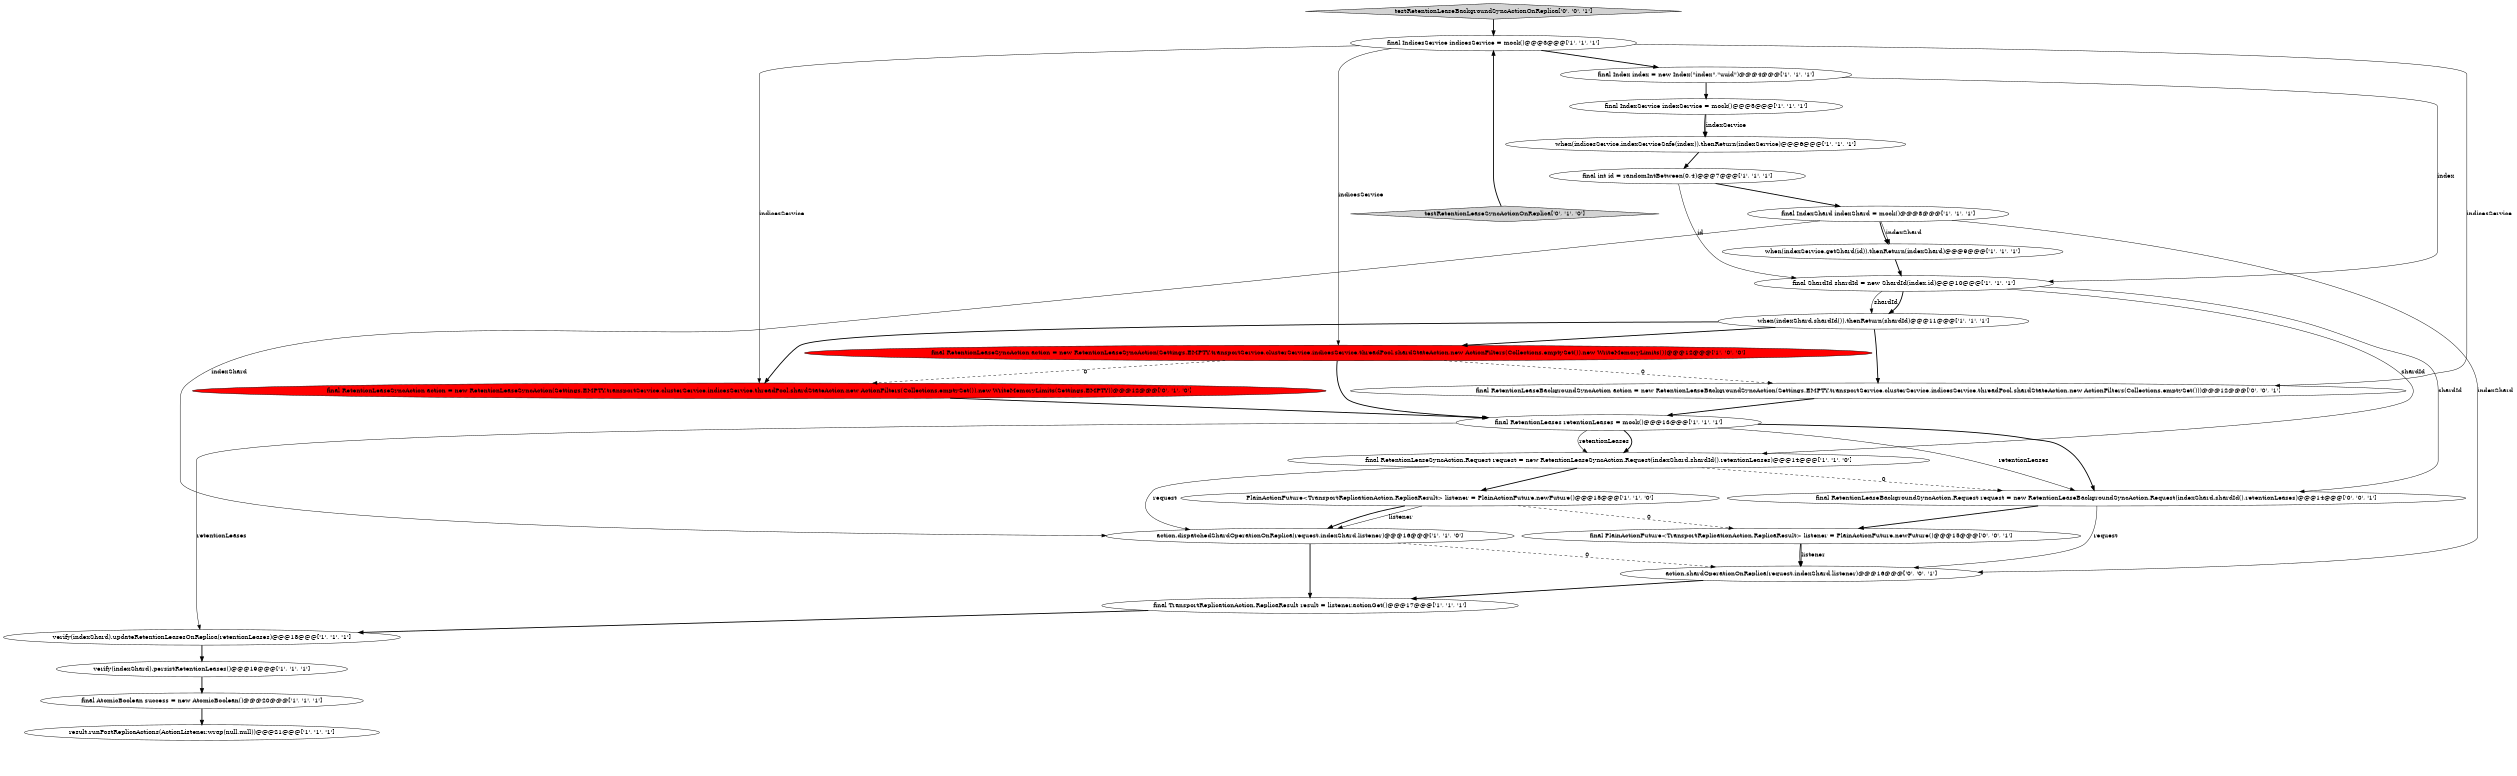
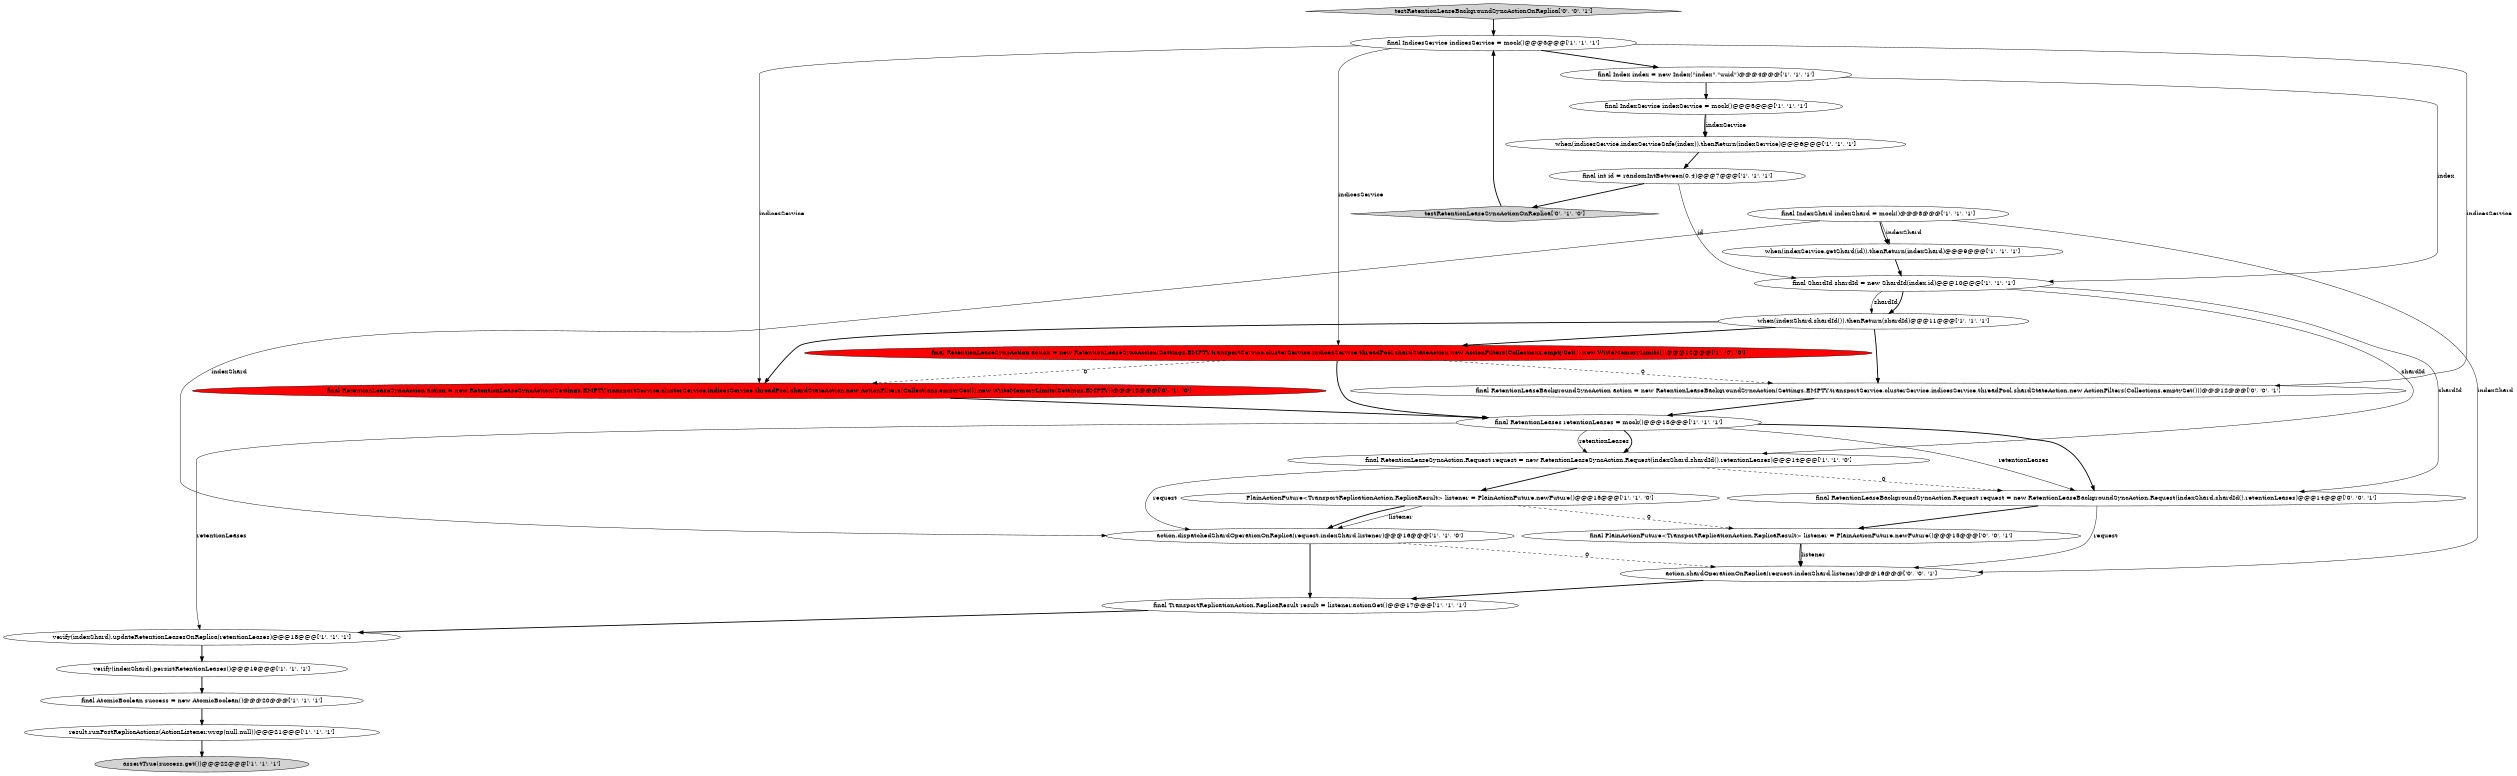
edge "final int id = randomIntBetween(0,4)@@@7@@@['1', '1', '1']" -> "final IndexShard indexShard = mock()@@@8@@@['1', '1', '1']": now "final int id = randomIntBetween(0,4)@@@7@@@['1', '1', '1']" -> "testRetentionLeaseSyncActionOnReplica['0', '1', '0']"
node "assertTrue(success.get())@@@22@@@['1', '1', '1']": added
